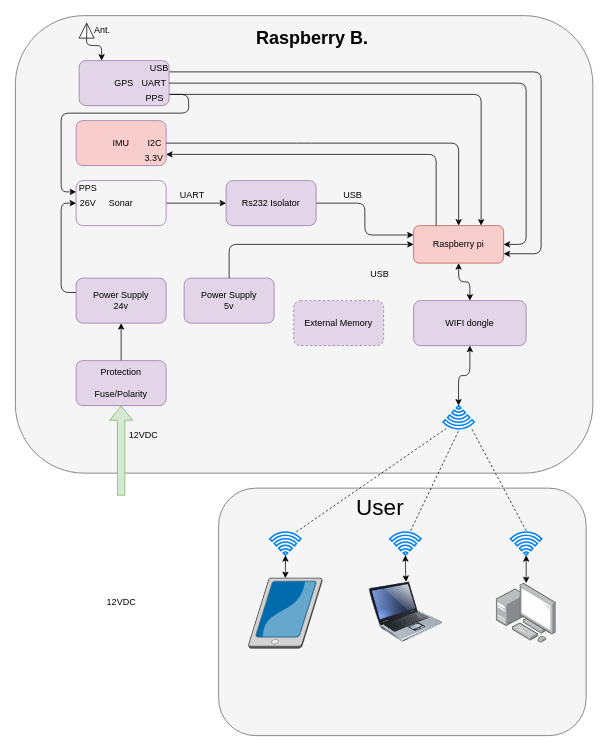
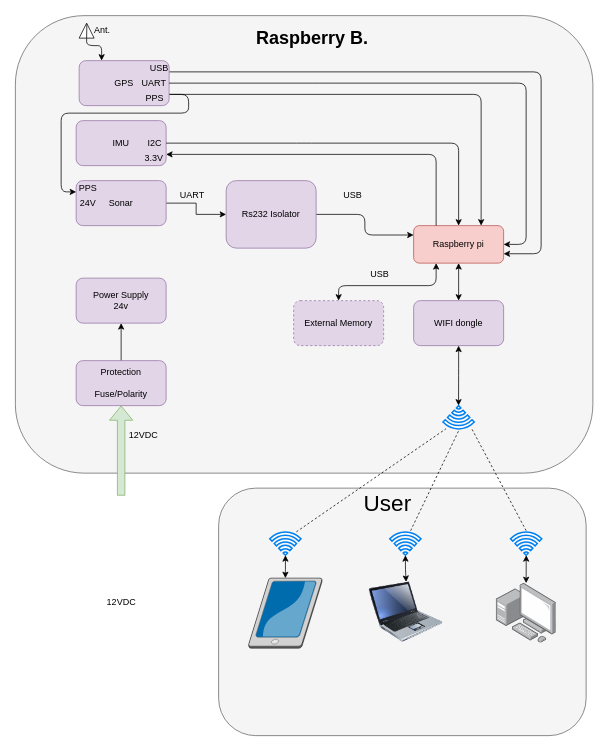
node "IMU": fillcolor #f8cecc -> #e1d5e7
node "26V": label "26V" -> "24V"
node "Sonar": fillcolor #f5f5f5 -> #e1d5e7
node "Rs232 Isolator": size 90x45 -> 90x68
edge "Power Supply 5v" -> "Raspberry pi": removed
edge "Raspberry pi" -- "External Memory": added
edge "Power Supply 24v" -> "Sonar": removed
node "Power Supply 5v": removed
node "WIFI dongle": size 113x45 -> 90x45
node "User": moved (380, 507) -> (387, 503)
